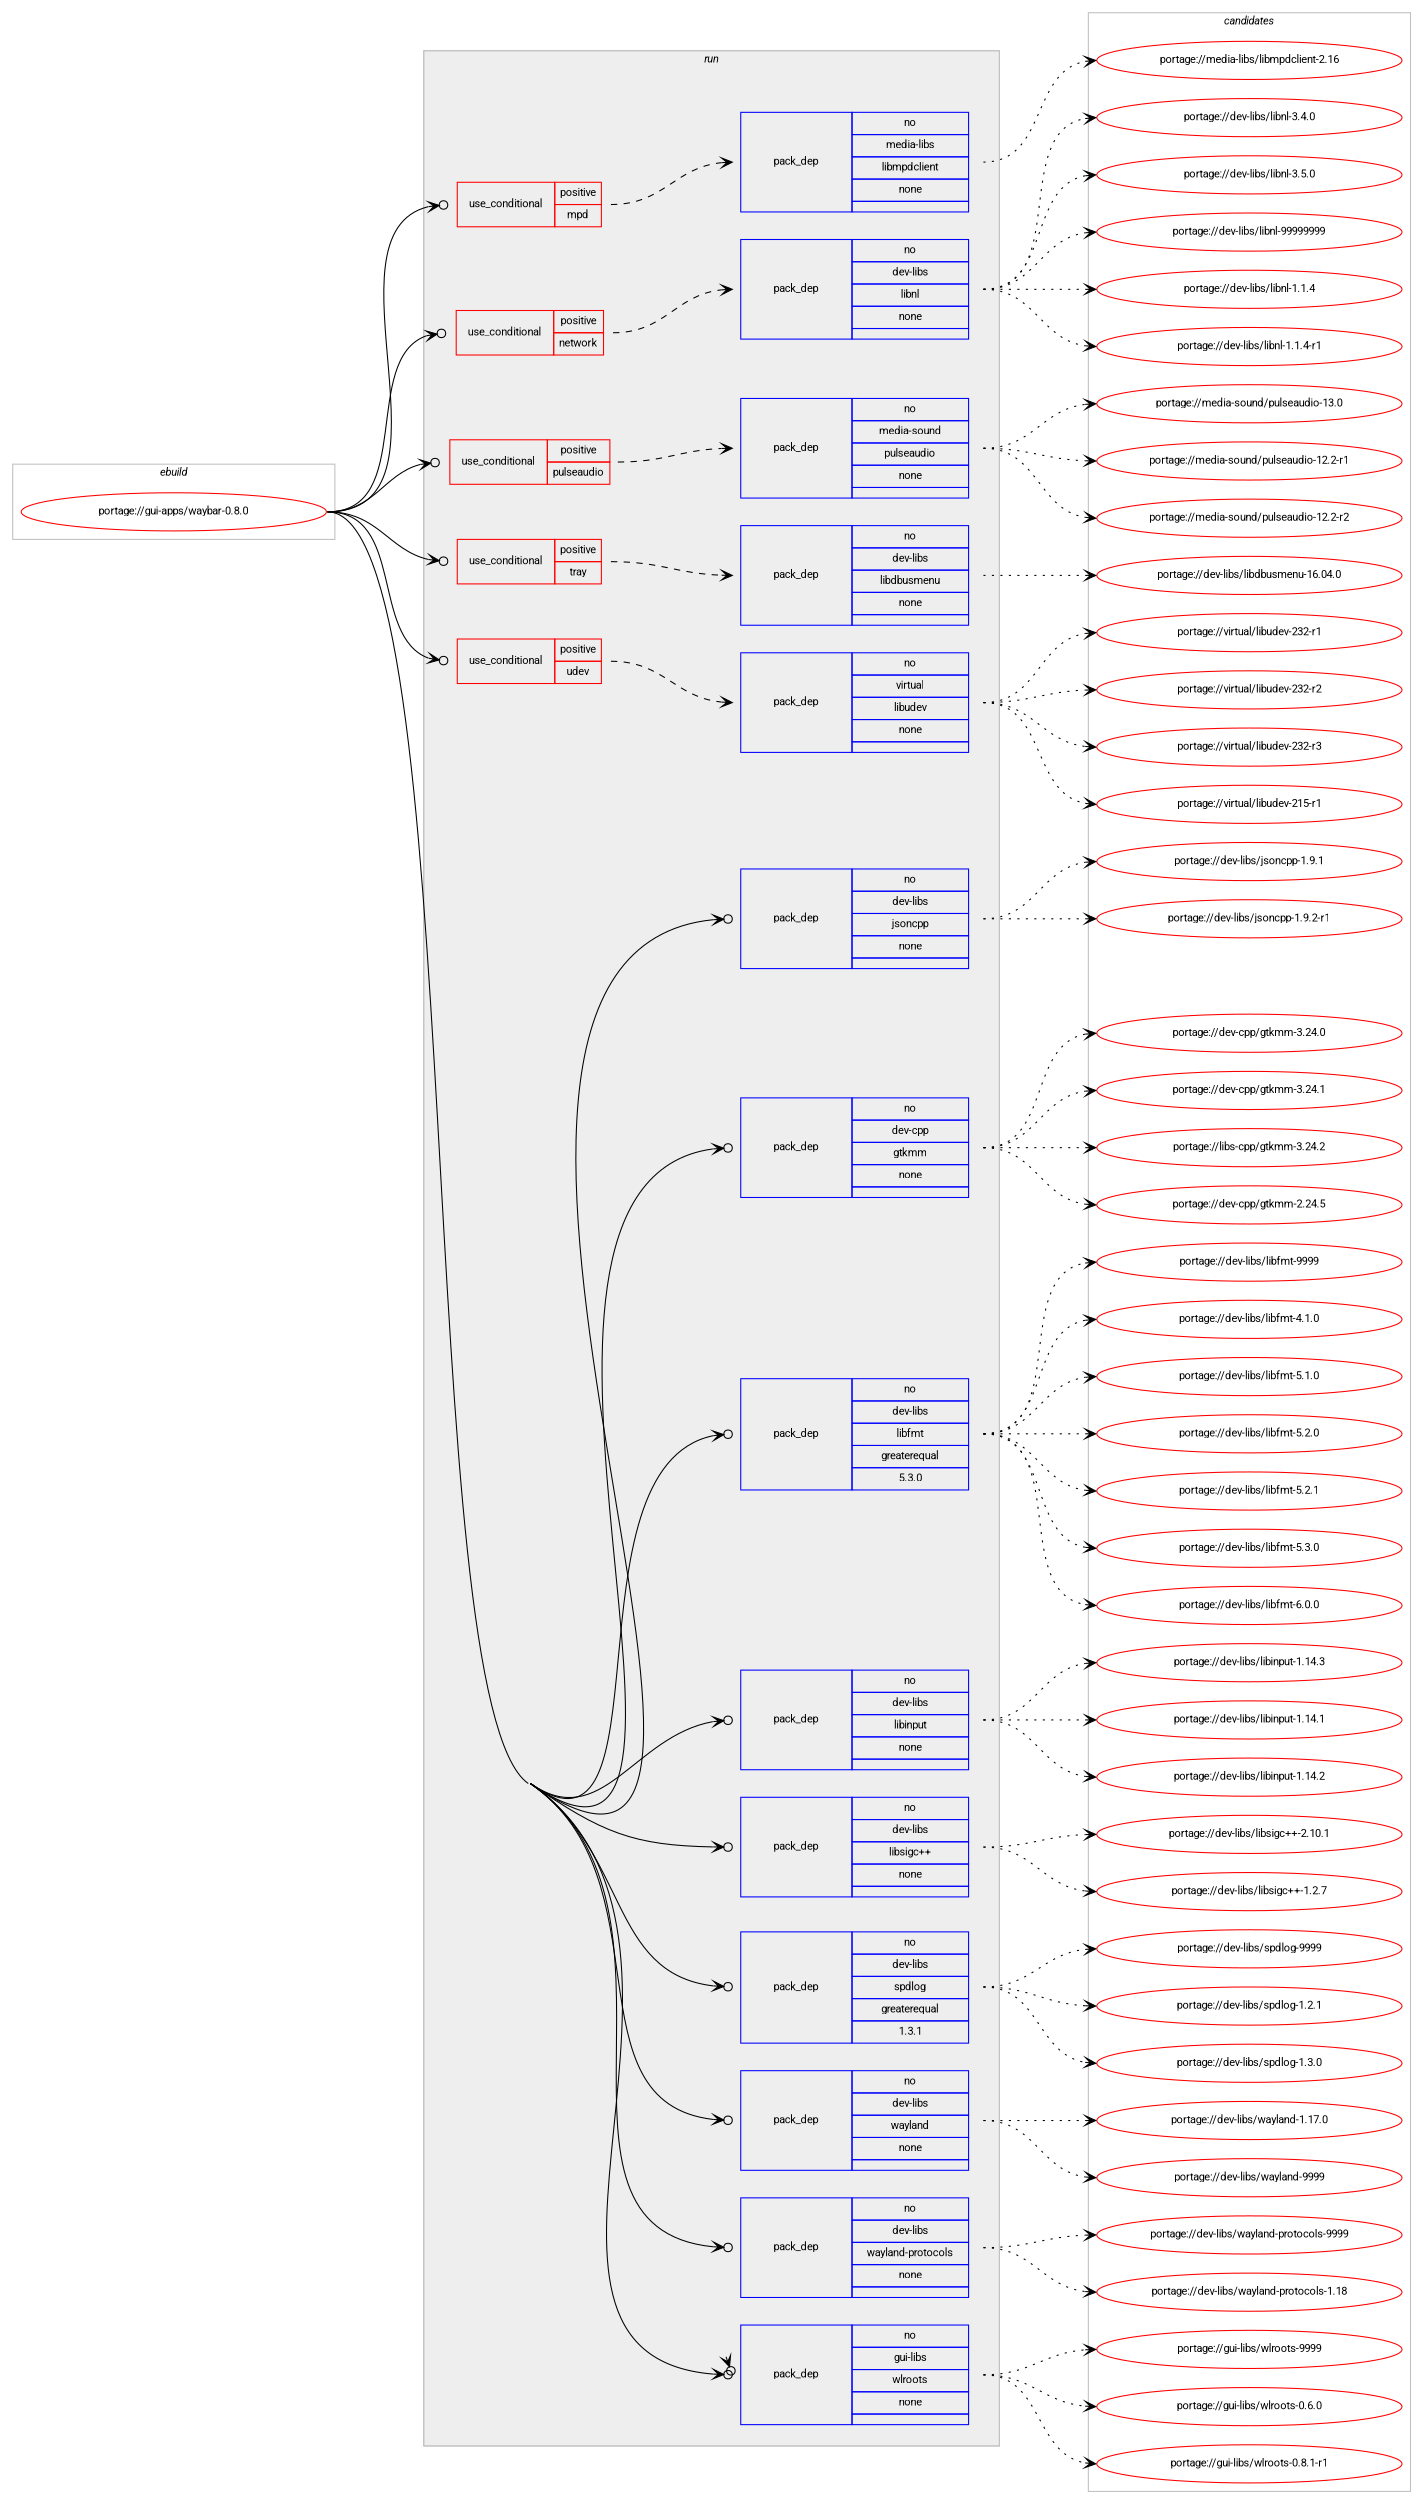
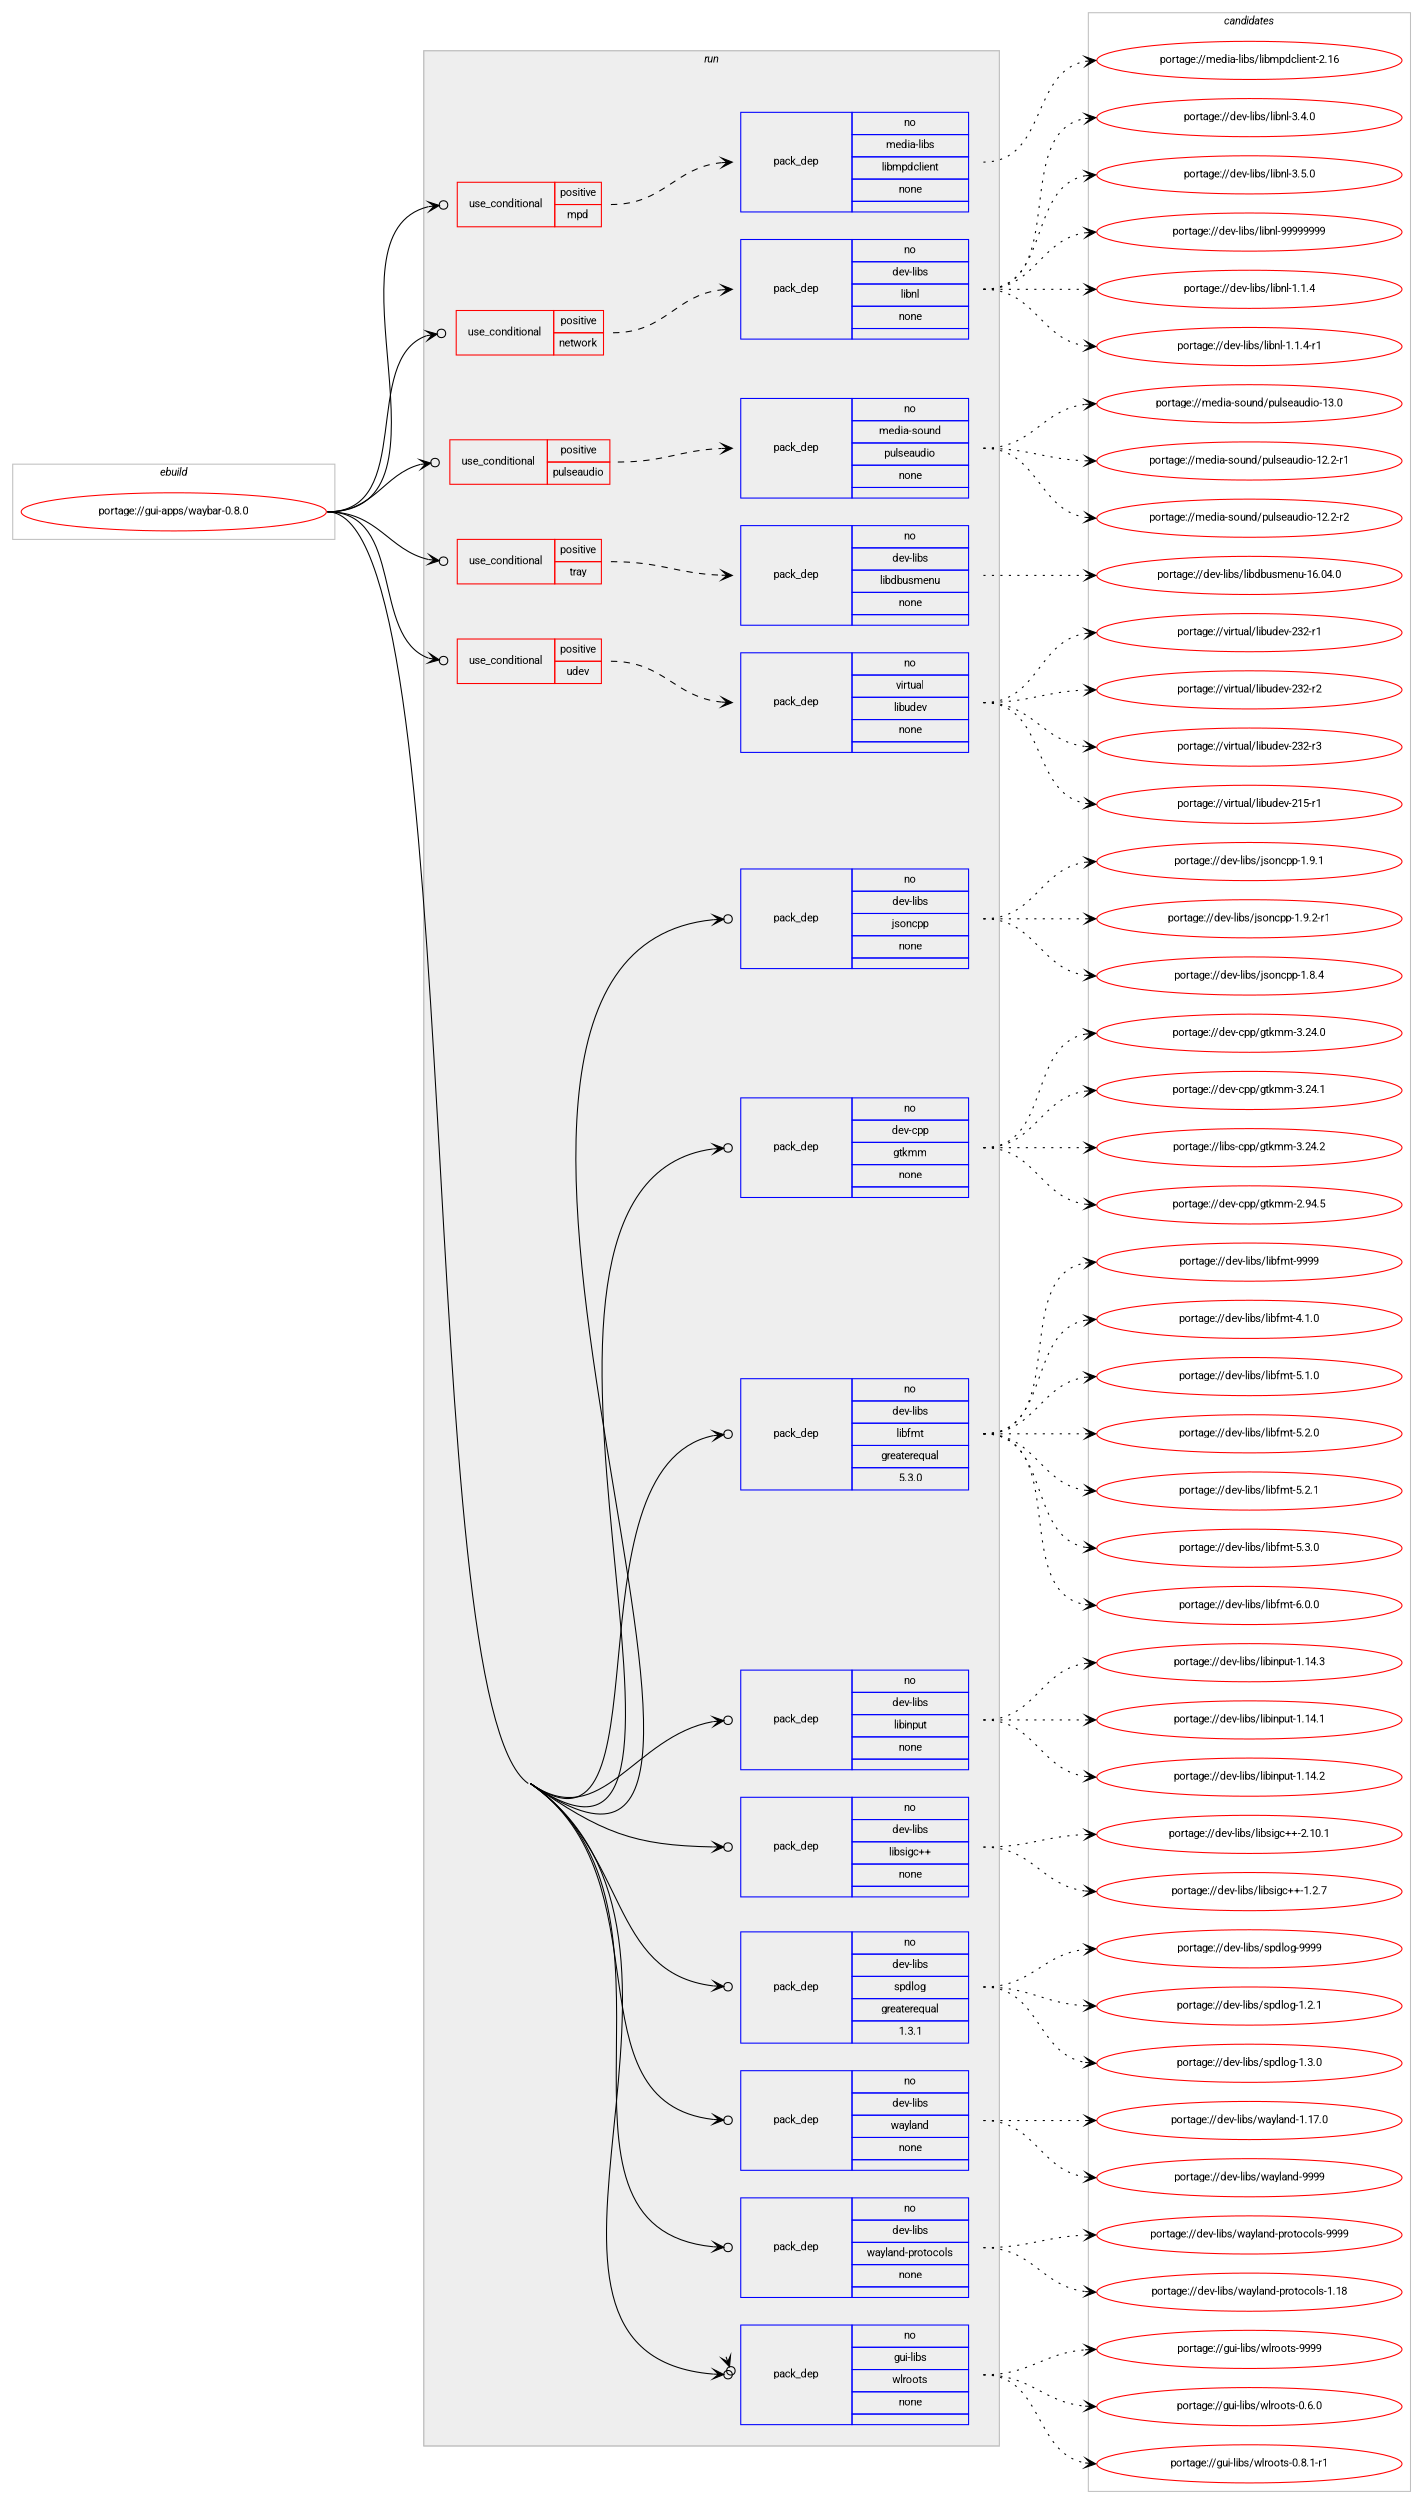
node "portage://dev-libs/jsoncpp-1.8.4": added
node "portage://dev-cpp/gtkmm-2.24.5": label "portage://dev-cpp/gtkmm-2.24.5" -> "portage://dev-cpp/gtkmm-2.94.5"
